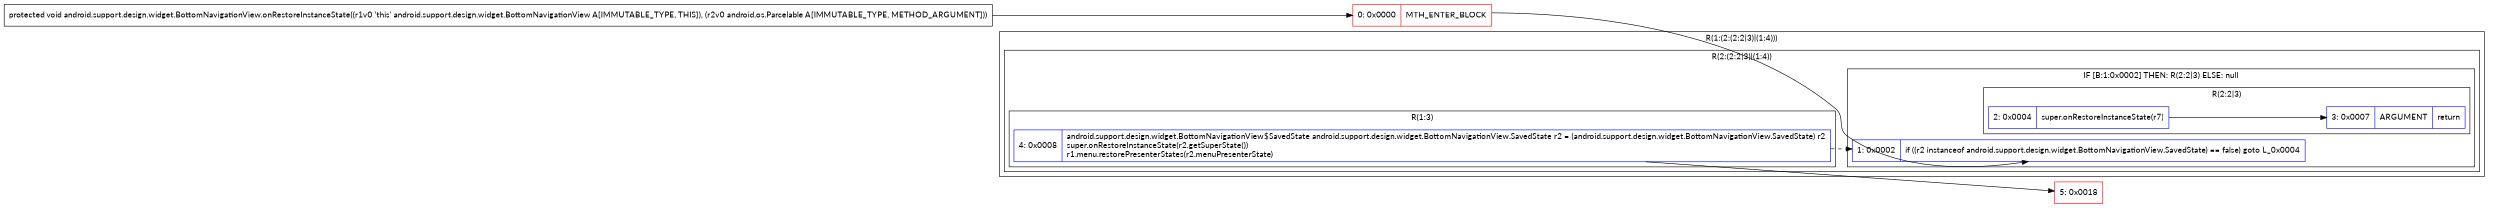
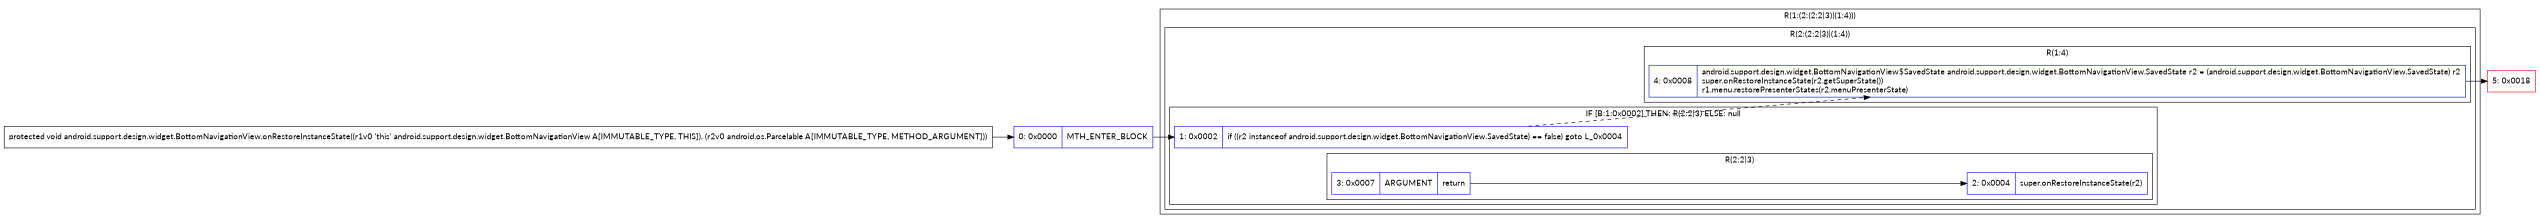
node "0: 0x0000": color red -> blue
node "2: 0x0004": text "super.onRestoreInstanceState(r7)" -> "super.onRestoreInstanceState(r2)"
cluster "R(1:3)": label "R(1:3)" -> "R(1:4)"
edge "2: 0x0004" -> "3: 0x0007": reversed
edge "4: 0x0008" -> "1: 0x0002": reversed
